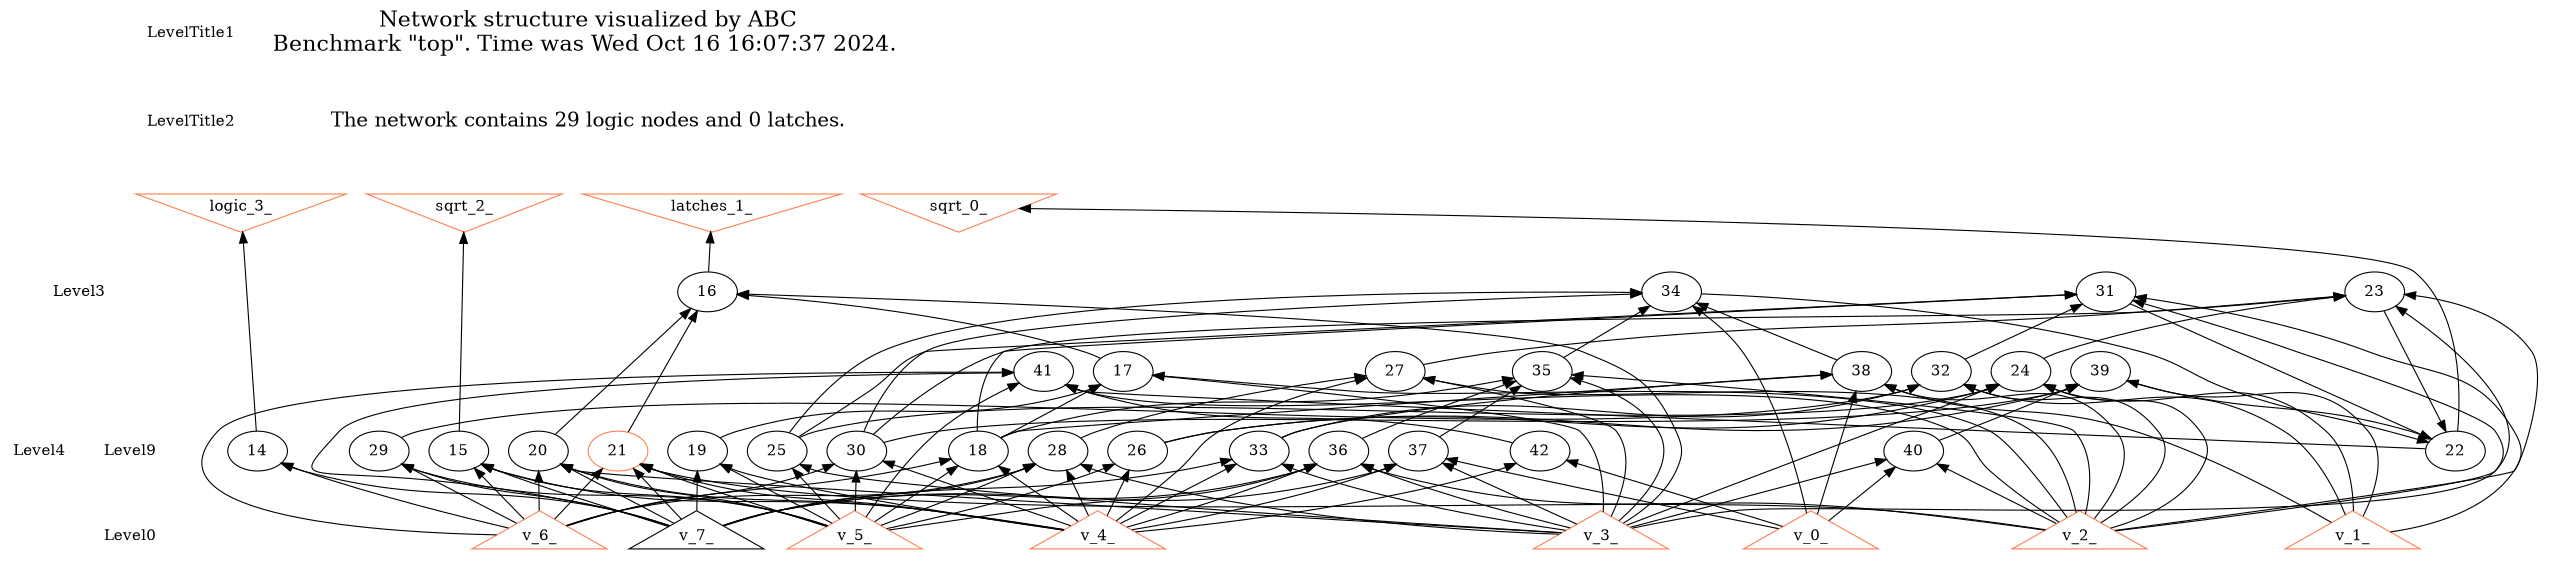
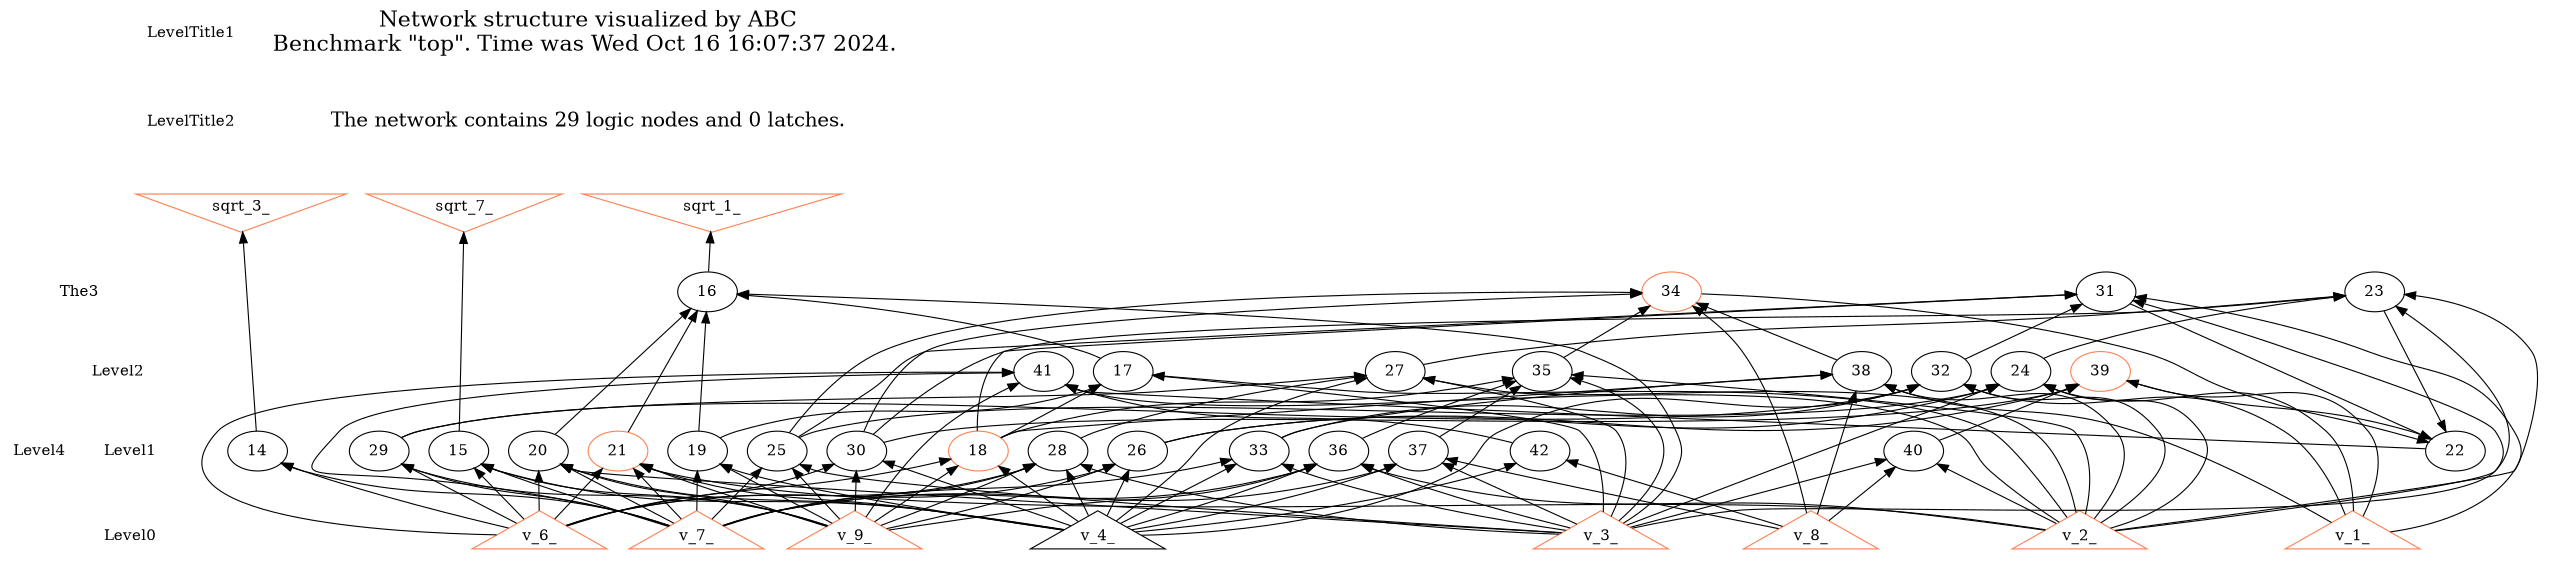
node "logic_3_": label "logic_3_" -> "sqrt_3_"
node "sqrt_2_": label "sqrt_2_" -> "sqrt_7_"
node "latches_1_": label "latches_1_" -> "sqrt_1_"
node "sqrt_0_": removed
node "Level3": label "Level3" -> "The3"
node "34": color black -> coral
edge "19" -> "16": added
node "Level2": added
node "39": color black -> coral
edge "29" -> "27": added
edge "v_4_" -> "32": added
node "Level9": label "Level9" -> "Level1"
node "18": color black -> coral
edge "v_6_" -> "26": added
edge "v_7_" -> "25": added
node "v_7_": color black -> coral
node "v_5_": label "v_5_" -> "v_9_"
node "v_4_": color coral -> black
node "v_0_": label "v_0_" -> "v_8_"
